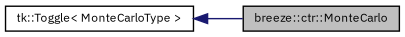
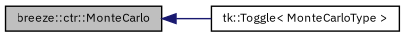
edge "breeze::ctr::MonteCarlo" -> "tk::Toggle< MonteCarloType >": reversed
